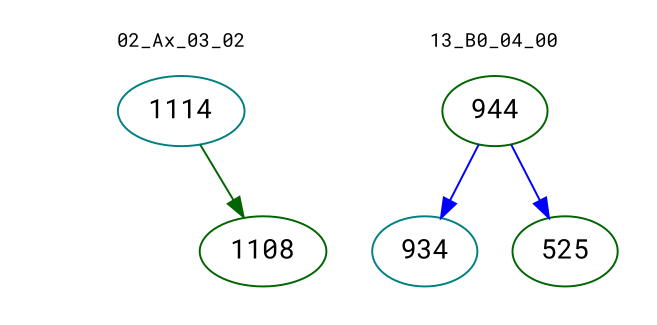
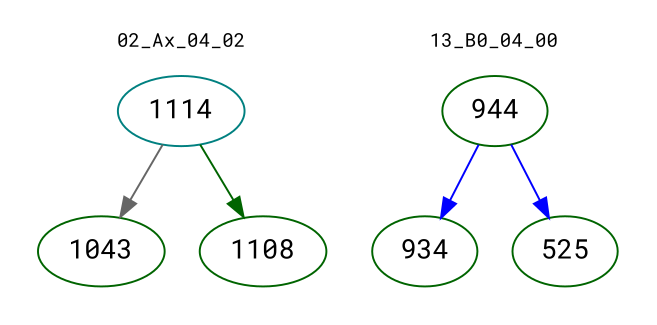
cluster "02_Ax_03_02": label "02_Ax_03_02" -> "02_Ax_04_02"
node "1043": added
node "934": color teal -> darkgreen
